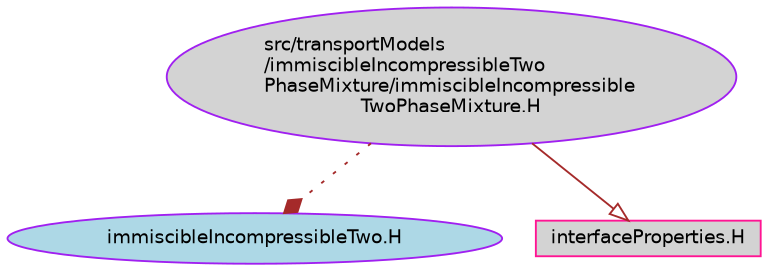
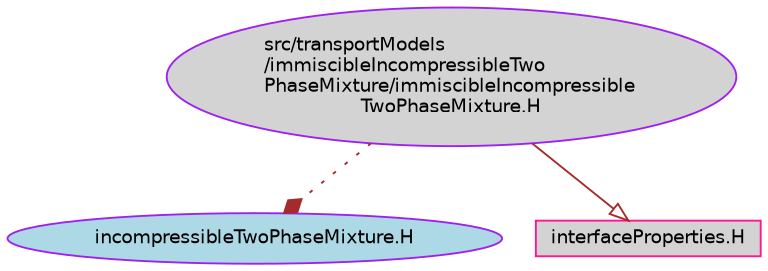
node "immiscibleIncompressibleTwo.H": label "immiscibleIncompressibleTwo.H" -> "incompressibleTwoPhaseMixture.H"
